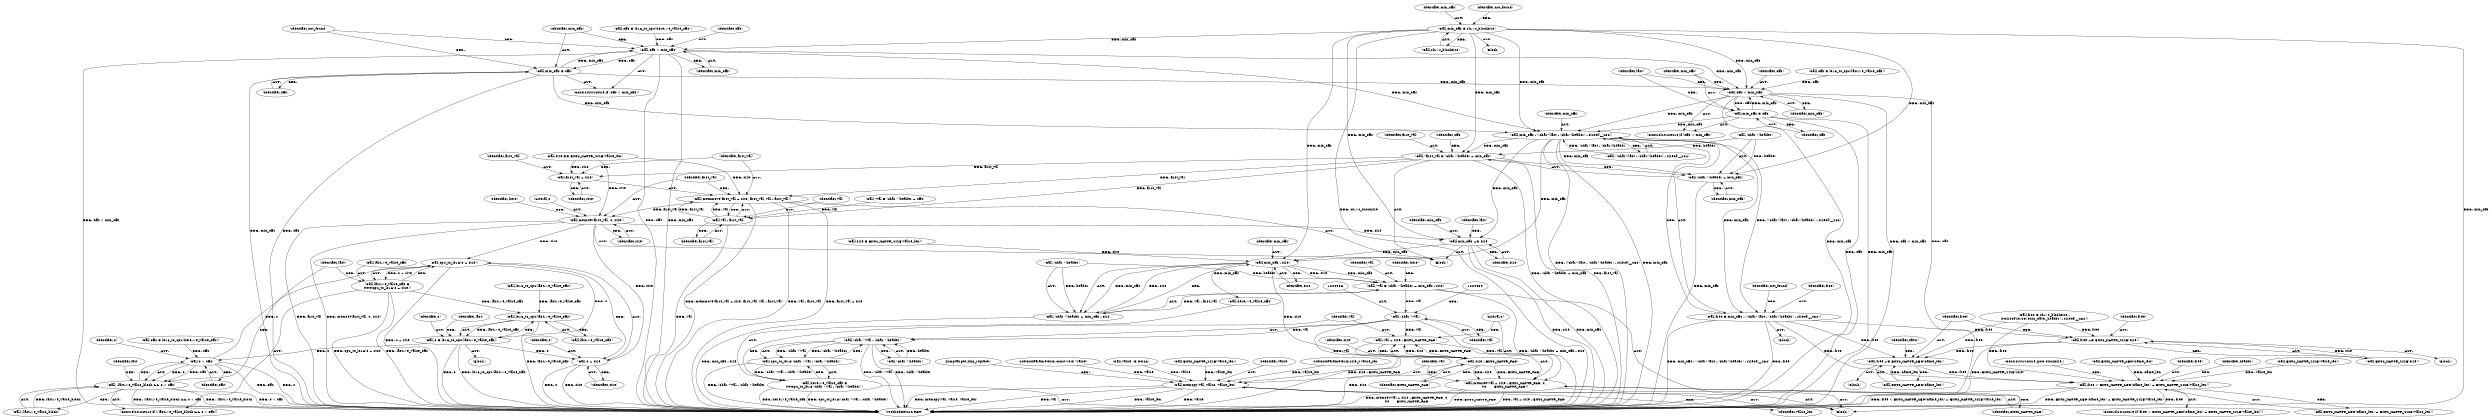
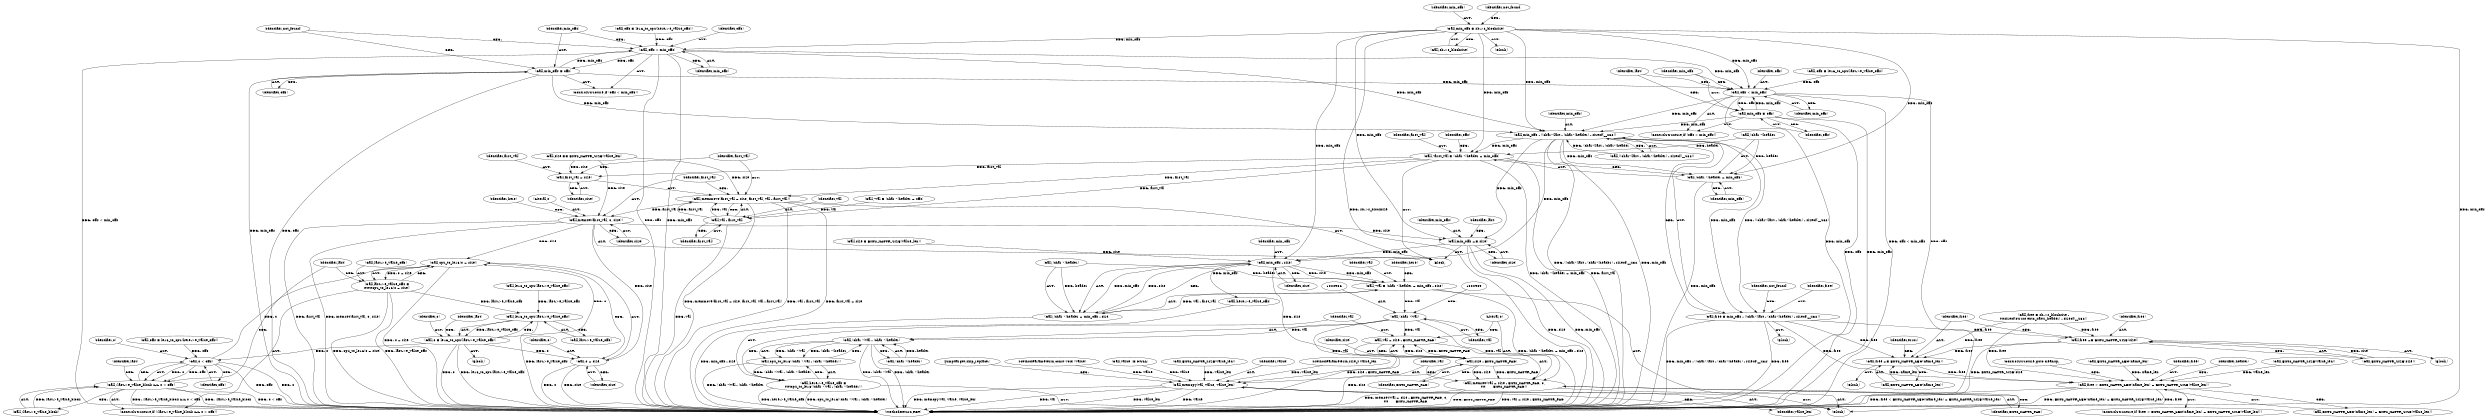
edge "(Call,cpu_to_le16(o + size))" -> "(Call,o = le16_to_cpu(last->e_value_offs))": reversed
node "(Identifier,xattr)": label "(Identifier,xattr)" -> "(Identifier,error)"
node "(ControlStructure,goto blocksize;)": label "(ControlStructure,goto blocksize;)" -> "(ControlStructure,goto cleanup;)"
